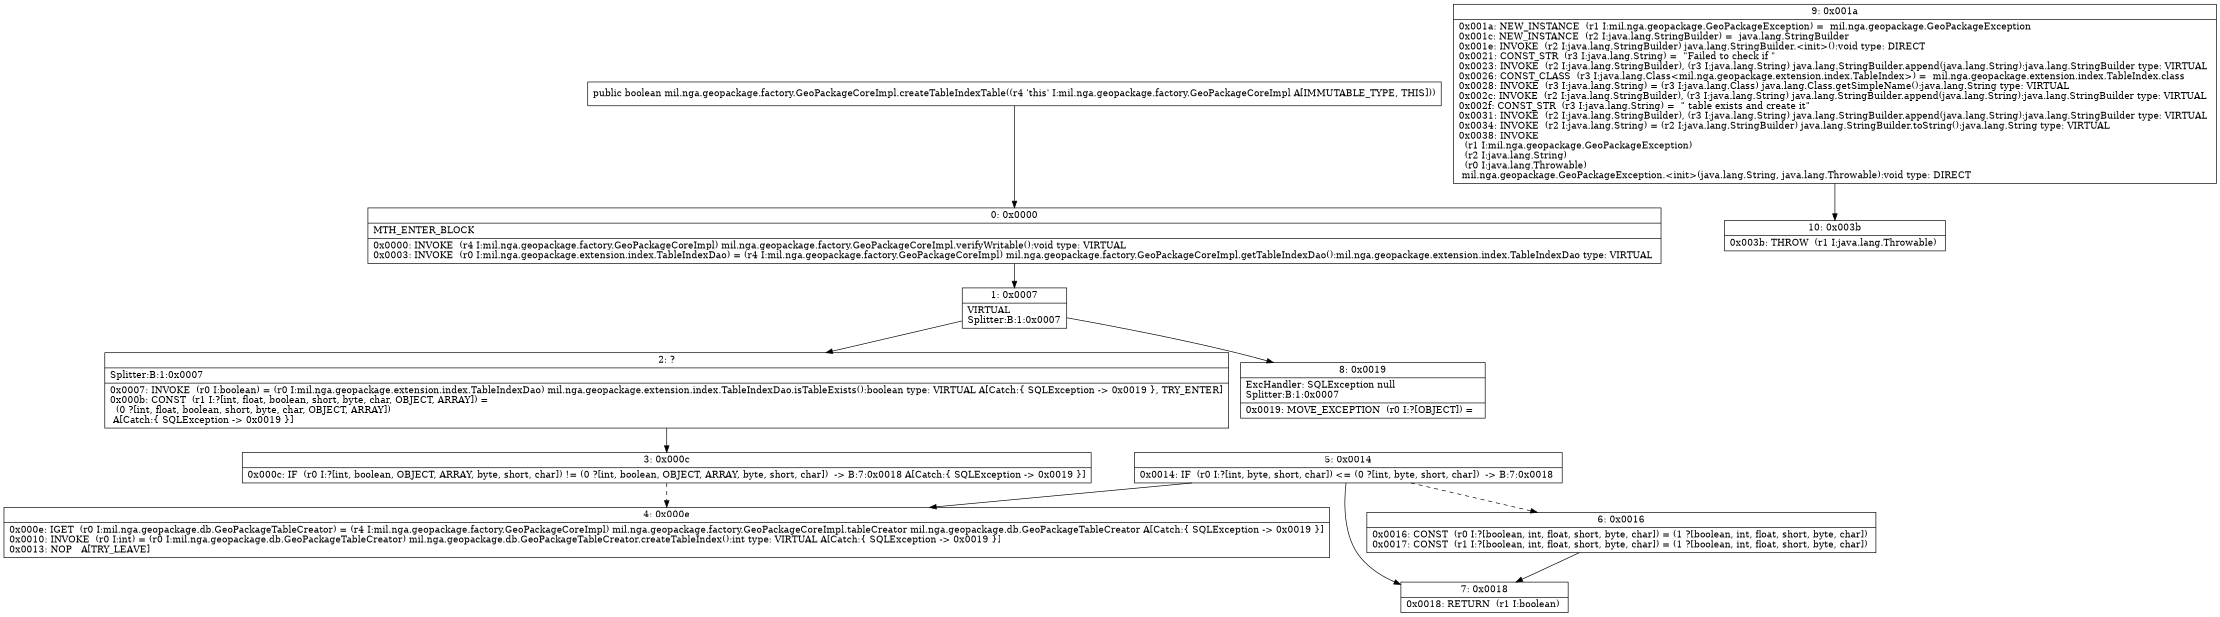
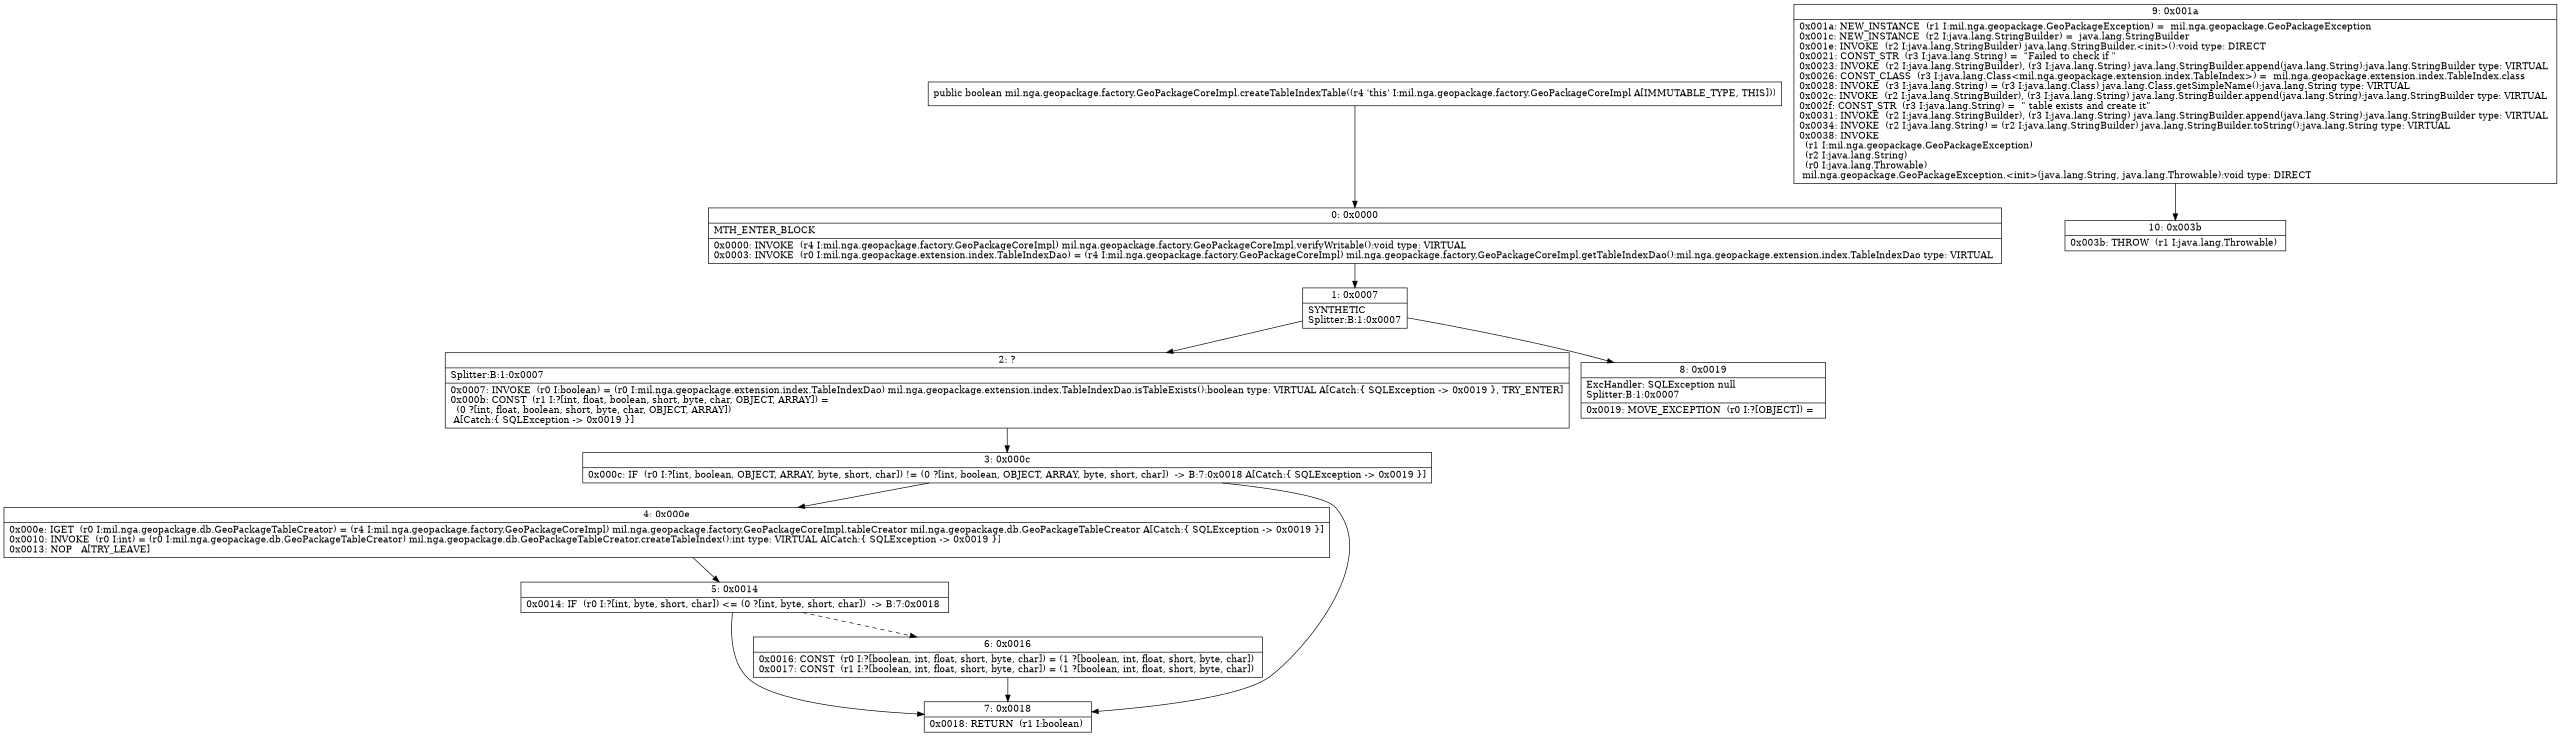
node "1: 0x0007": text "VIRTUAL" -> "SYNTHETIC"
edge "3: 0x000c" -> "4: 0x000e": style dashed -> solid
edge "5: 0x0014" -> "4: 0x000e": reversed
edge "3: 0x000c" -> "7: 0x0018": added
